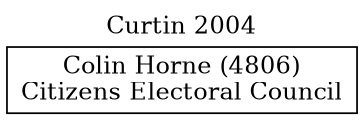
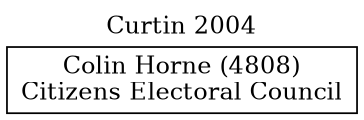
node "Colin Horne (4806) Citizens Electoral Council": label "Colin Horne (4806) Citizens Electoral Council" -> "Colin Horne (4808) Citizens Electoral Council"
